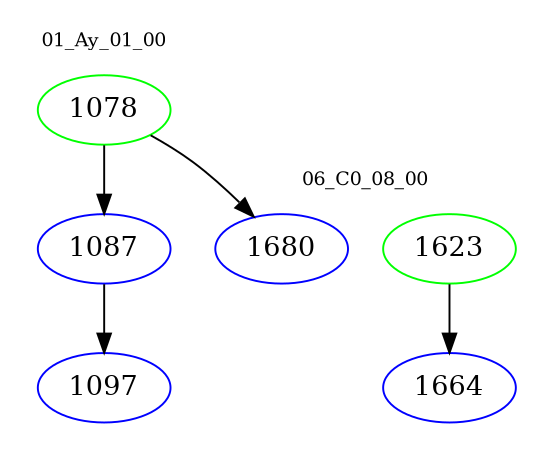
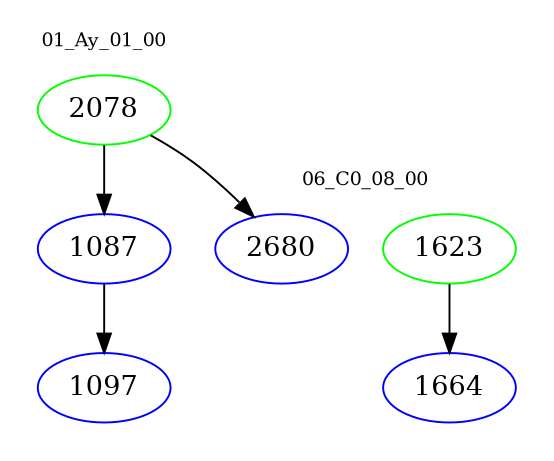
node "1078": label "1078" -> "2078"
node "1680": label "1680" -> "2680"
